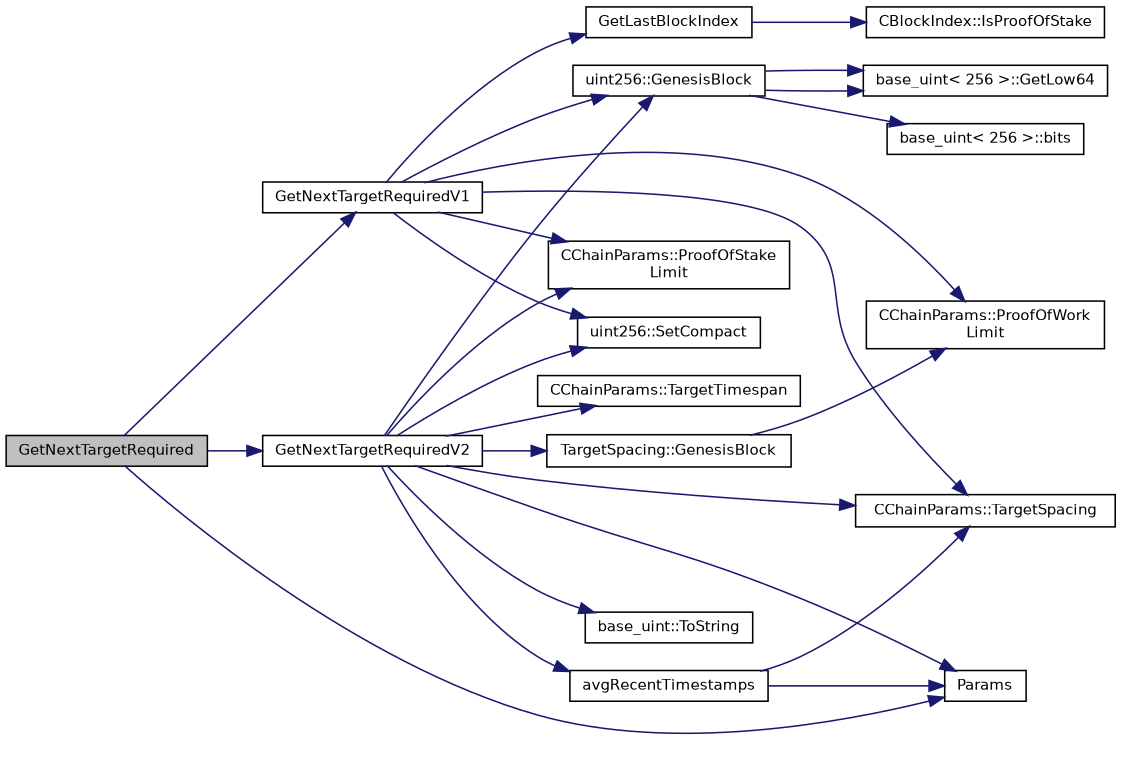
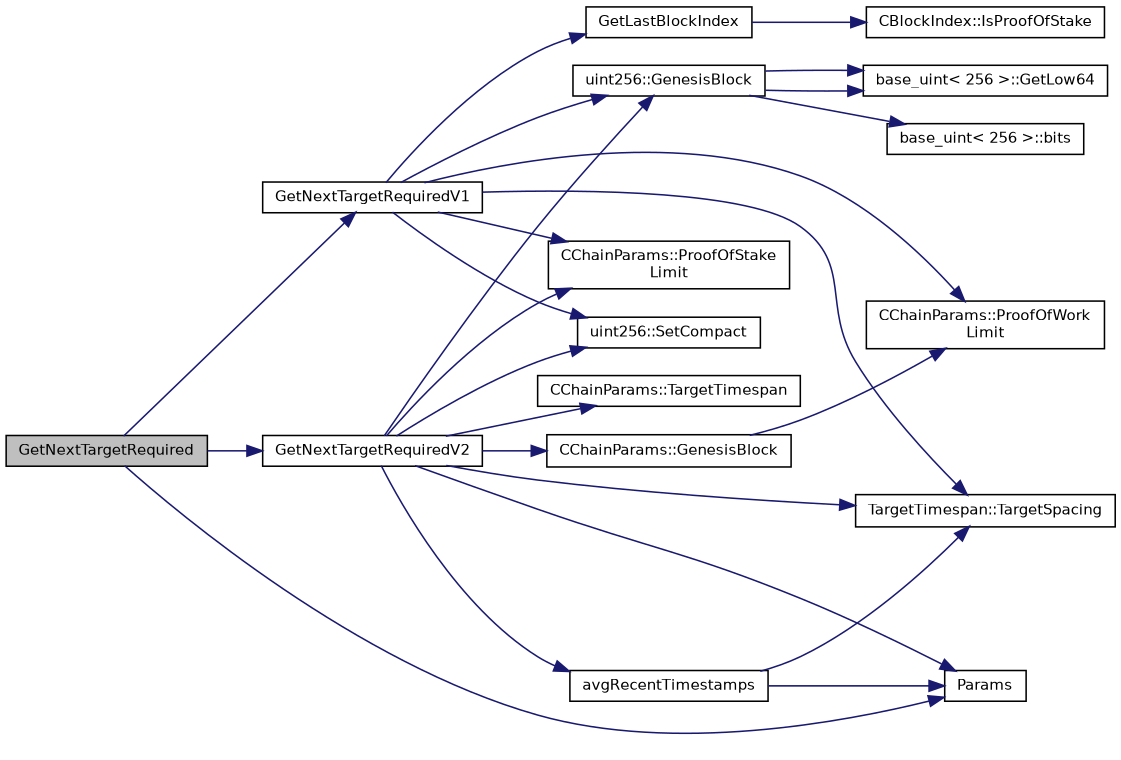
node "TargetSpacing::GenesisBlock": label "TargetSpacing::GenesisBlock" -> "CChainParams::GenesisBlock"
node "CChainParams::TargetSpacing": label "CChainParams::TargetSpacing" -> "TargetTimespan::TargetSpacing"
node "base_uint::ToString": removed
